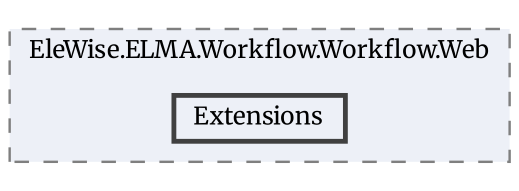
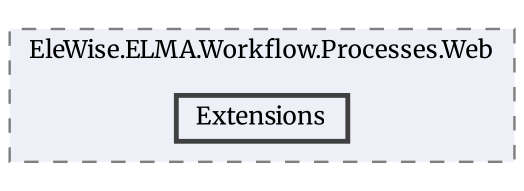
cluster "EleWise.ELMA.Workflow.Workflow.Web": label "EleWise.ELMA.Workflow.Workflow.Web" -> "EleWise.ELMA.Workflow.Processes.Web"
